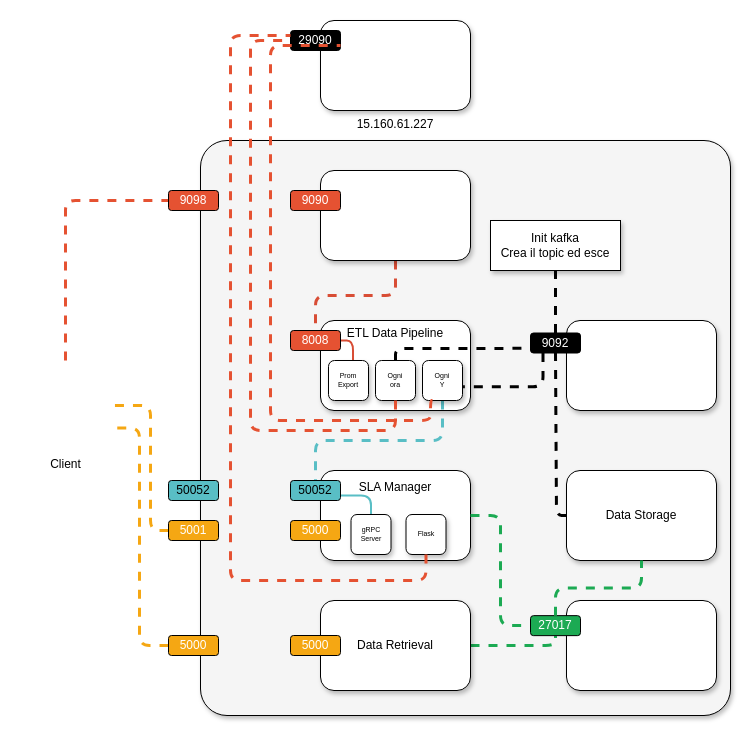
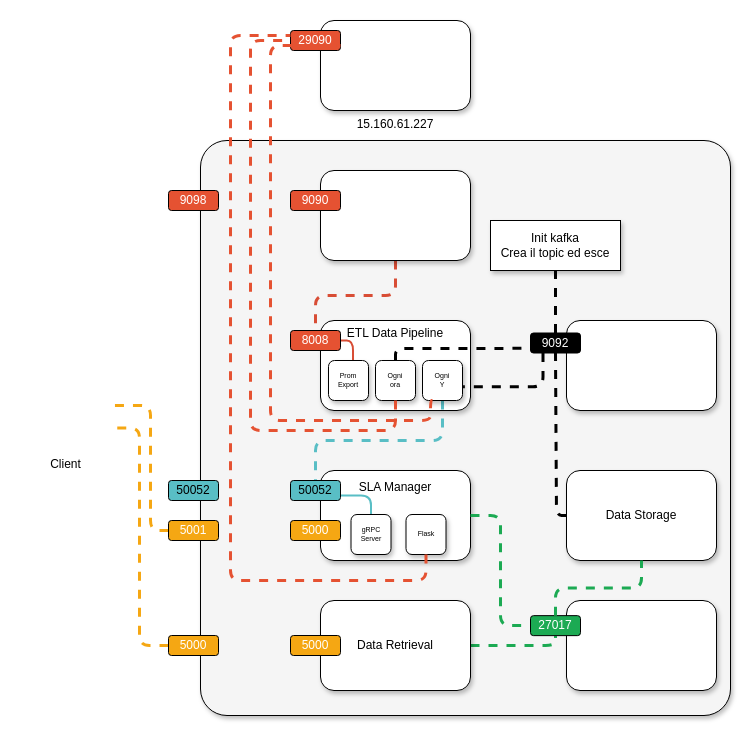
node "29090": fillcolor #000000 -> #e55232
edge "9098" -- "Client": removed
